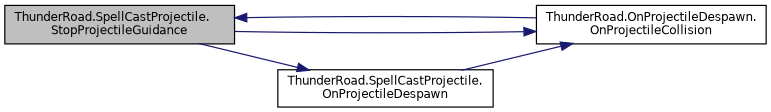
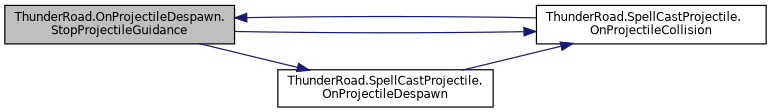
node "ThunderRoad.SpellCastProjectile. StopProjectileGuidance": label "ThunderRoad.SpellCastProjectile. StopProjectileGuidance" -> "ThunderRoad.OnProjectileDespawn. StopProjectileGuidance"
node "ThunderRoad.OnProjectileDespawn. OnProjectileCollision": label "ThunderRoad.OnProjectileDespawn. OnProjectileCollision" -> "ThunderRoad.SpellCastProjectile. OnProjectileCollision"
